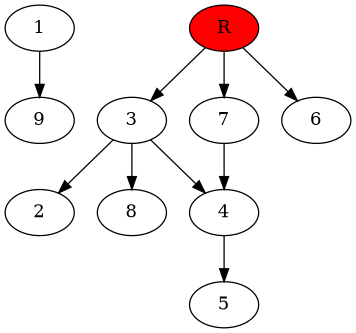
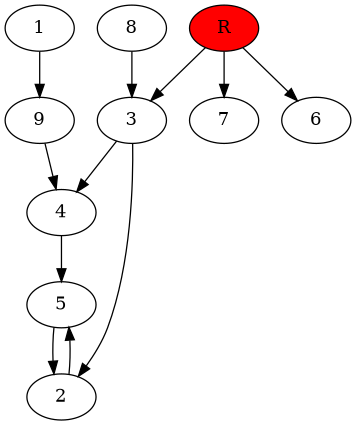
edge "3" -> "8": reversed
edge "7" -> "4": now "9" -> "4"
edge "5" -> "2": added
edge "2" -> "5": added
